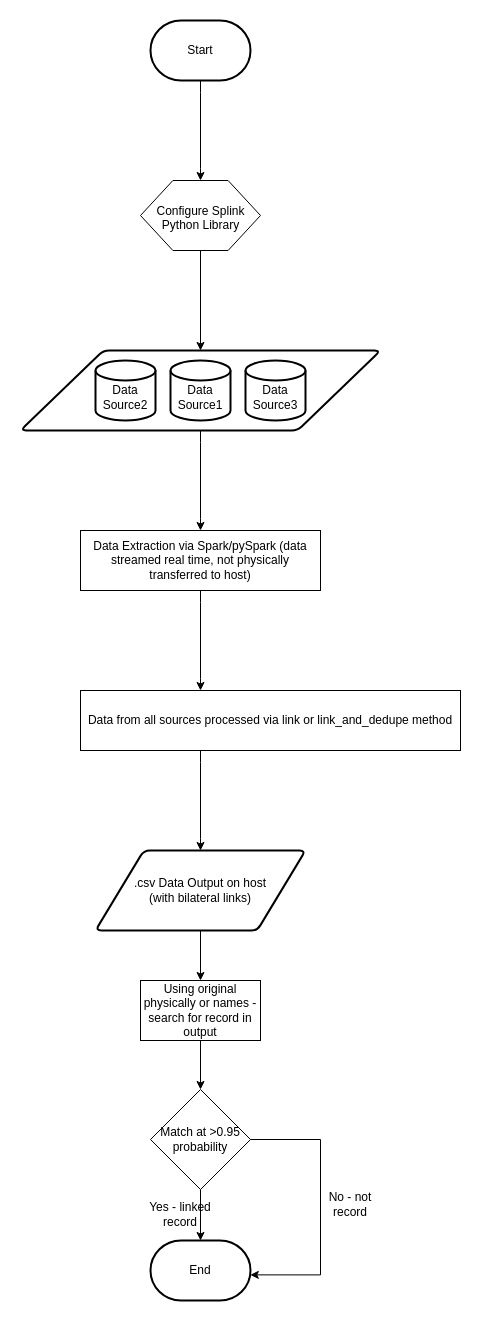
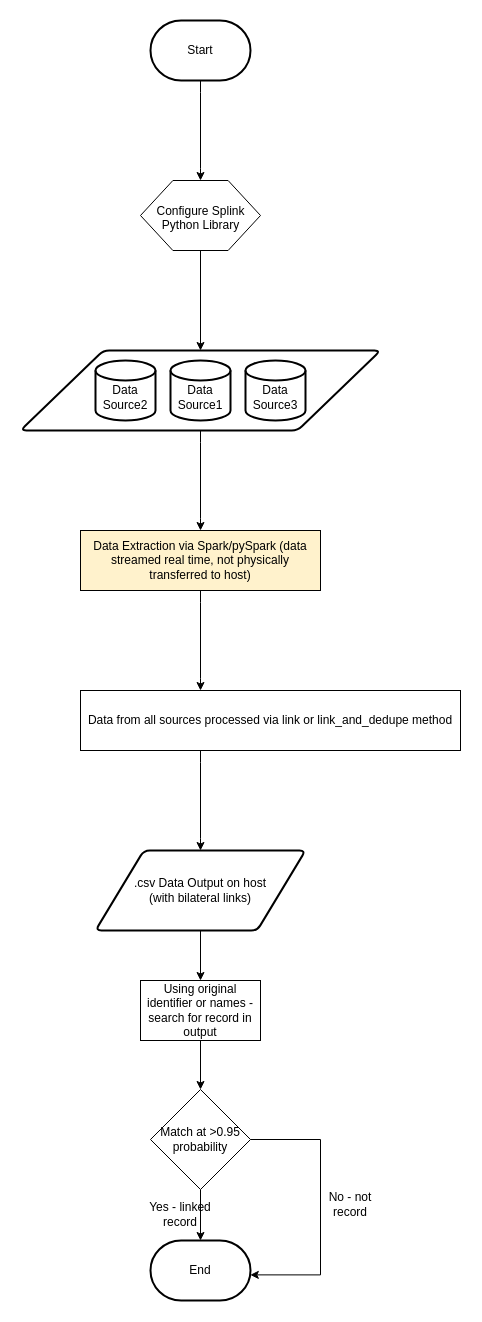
node "Data Extraction via Spark/pySpark (data streamed real time, not physically transferred to host)": fillcolor #ffffff -> #fff2cc
node "Using original physically or names - search for record in output": label "Using original physically or names - search for record in output" -> "Using original identifier or names - search for record in output"
